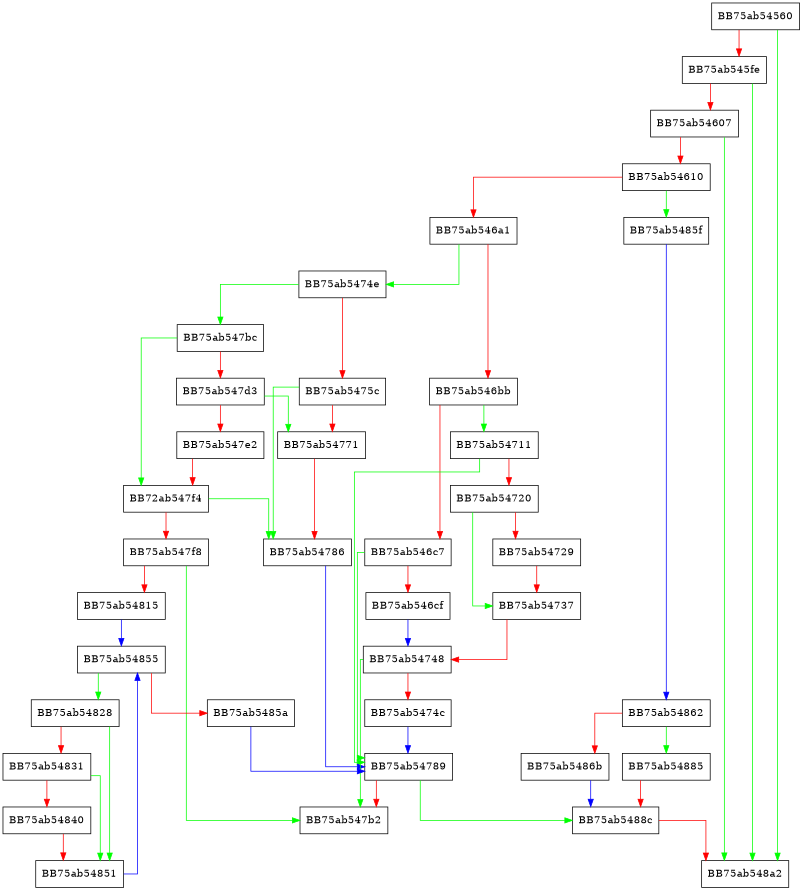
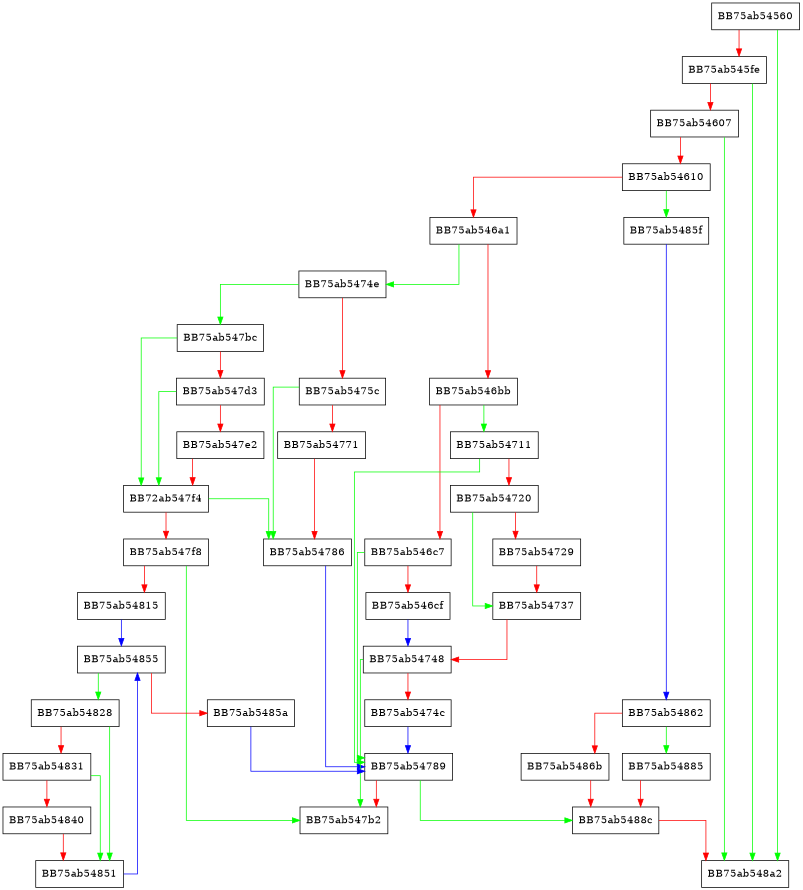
edge "BB75ab547d3" -> "BB75ab54771": now "BB75ab547d3" -> "BB72ab547f4"
edge "BB75ab5486b" -> "BB75ab5488c": color blue -> red
